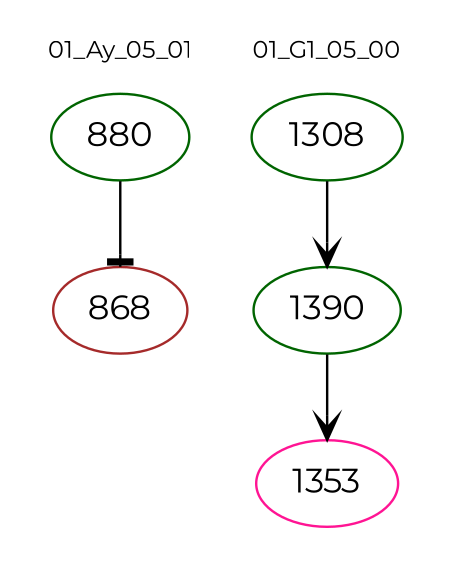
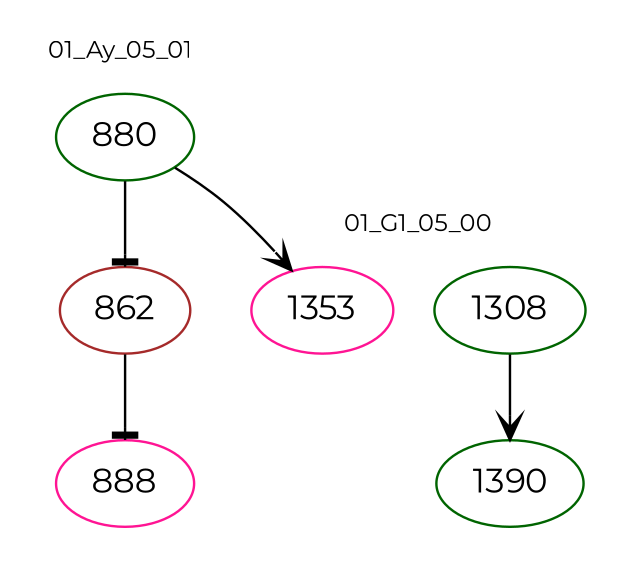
node "868": label "868" -> "862"
edge "1390" -> "1353": now "880" -> "1353"
node "888": added
